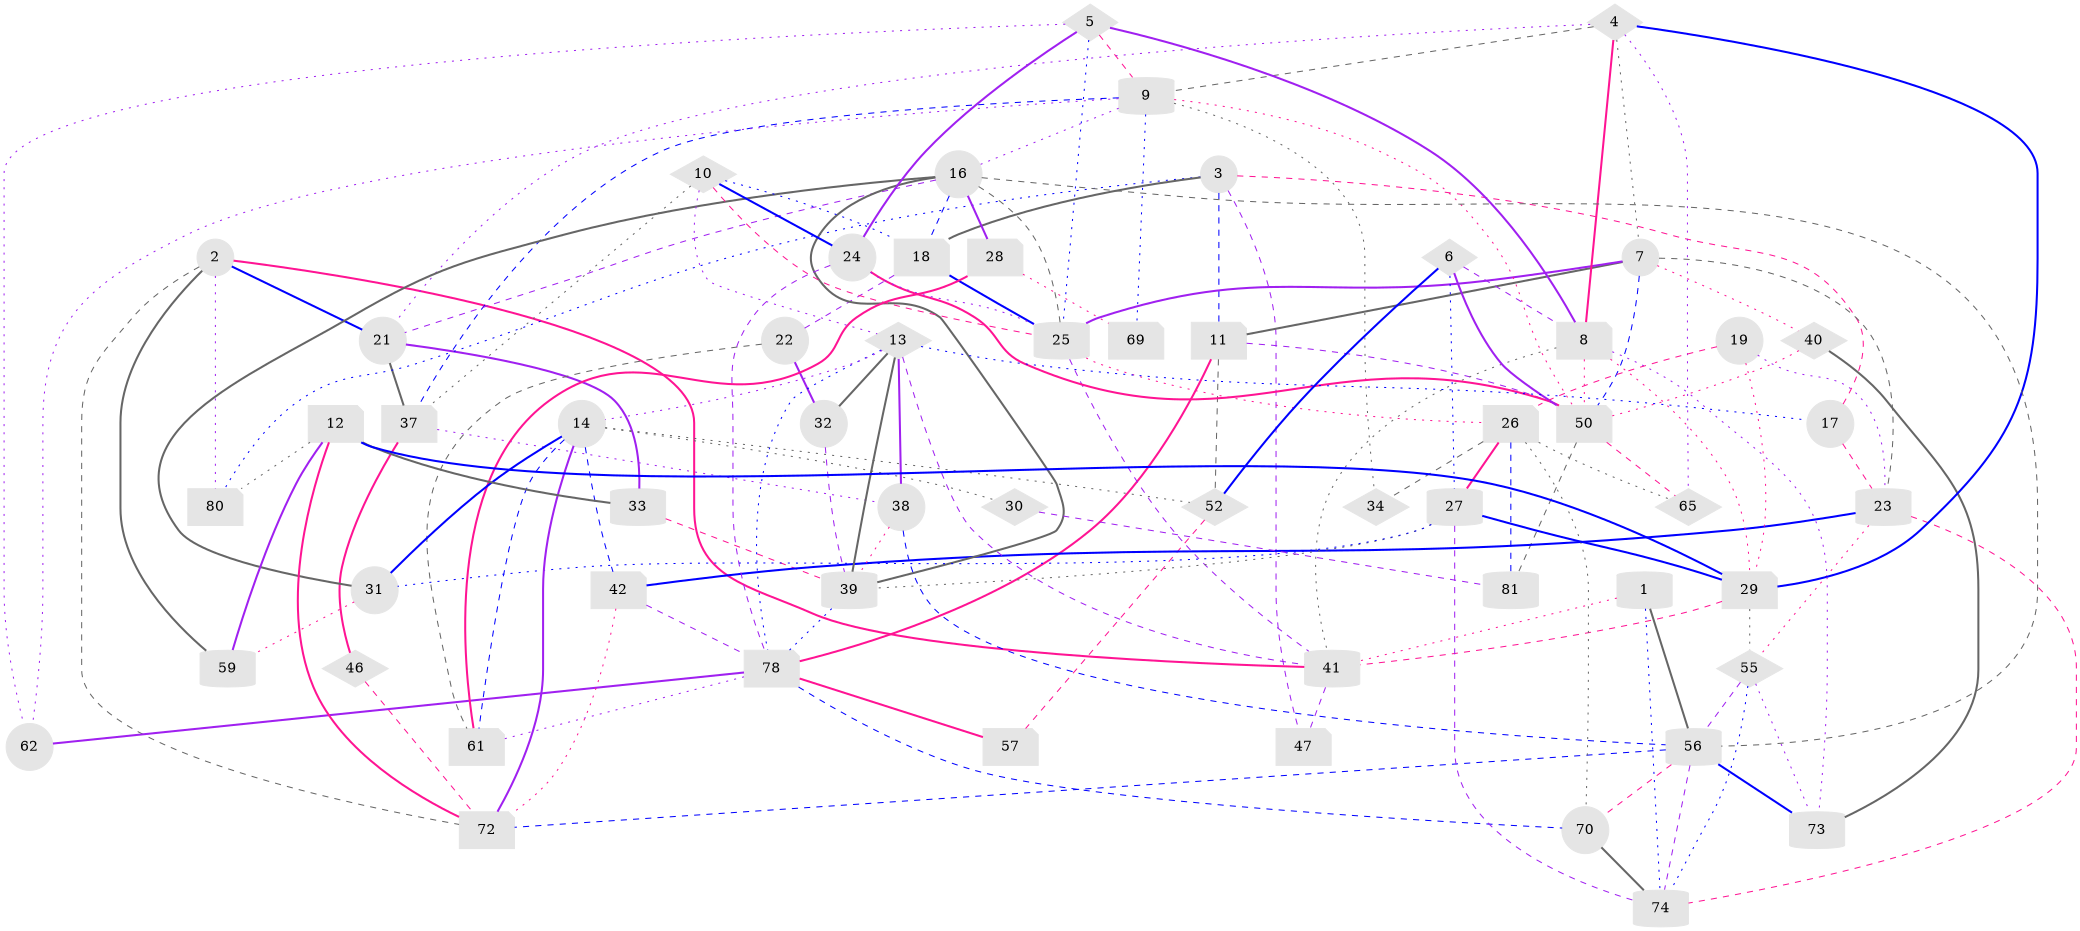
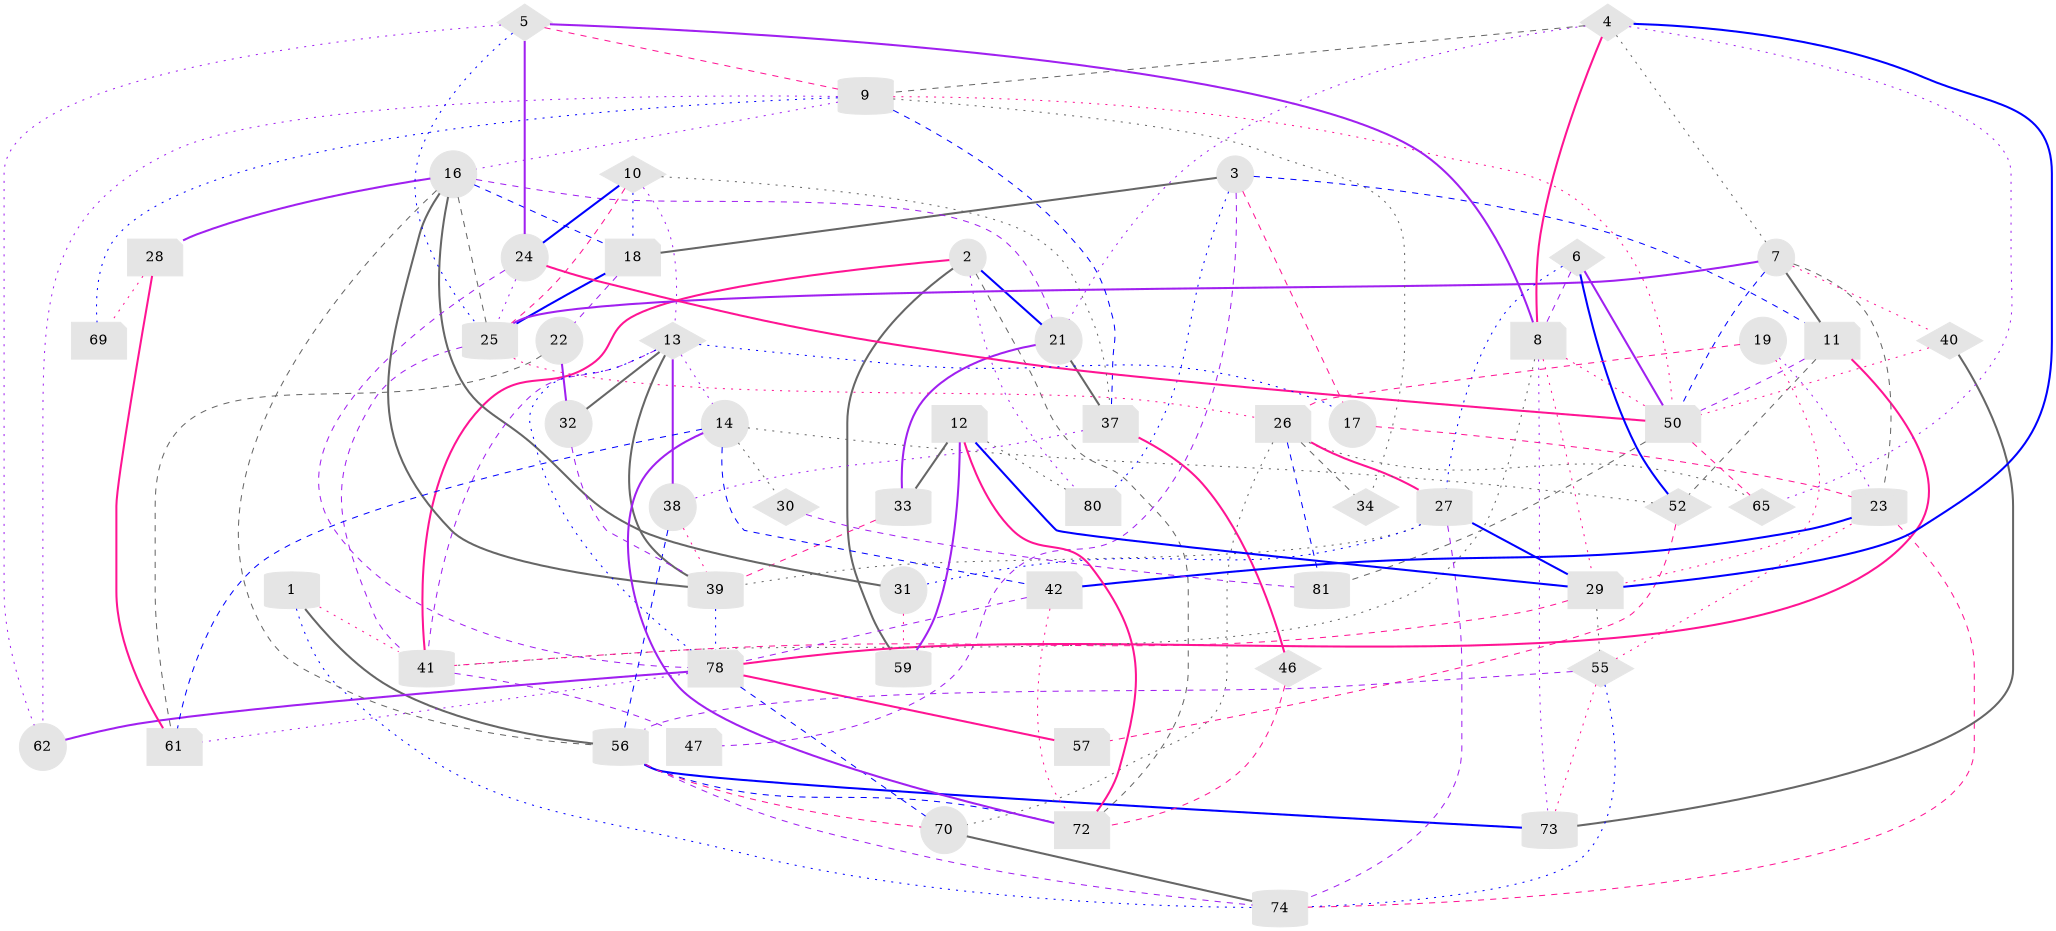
edge "14" -- "31": removed
edge "55" -- "73": color purple -> deeppink
